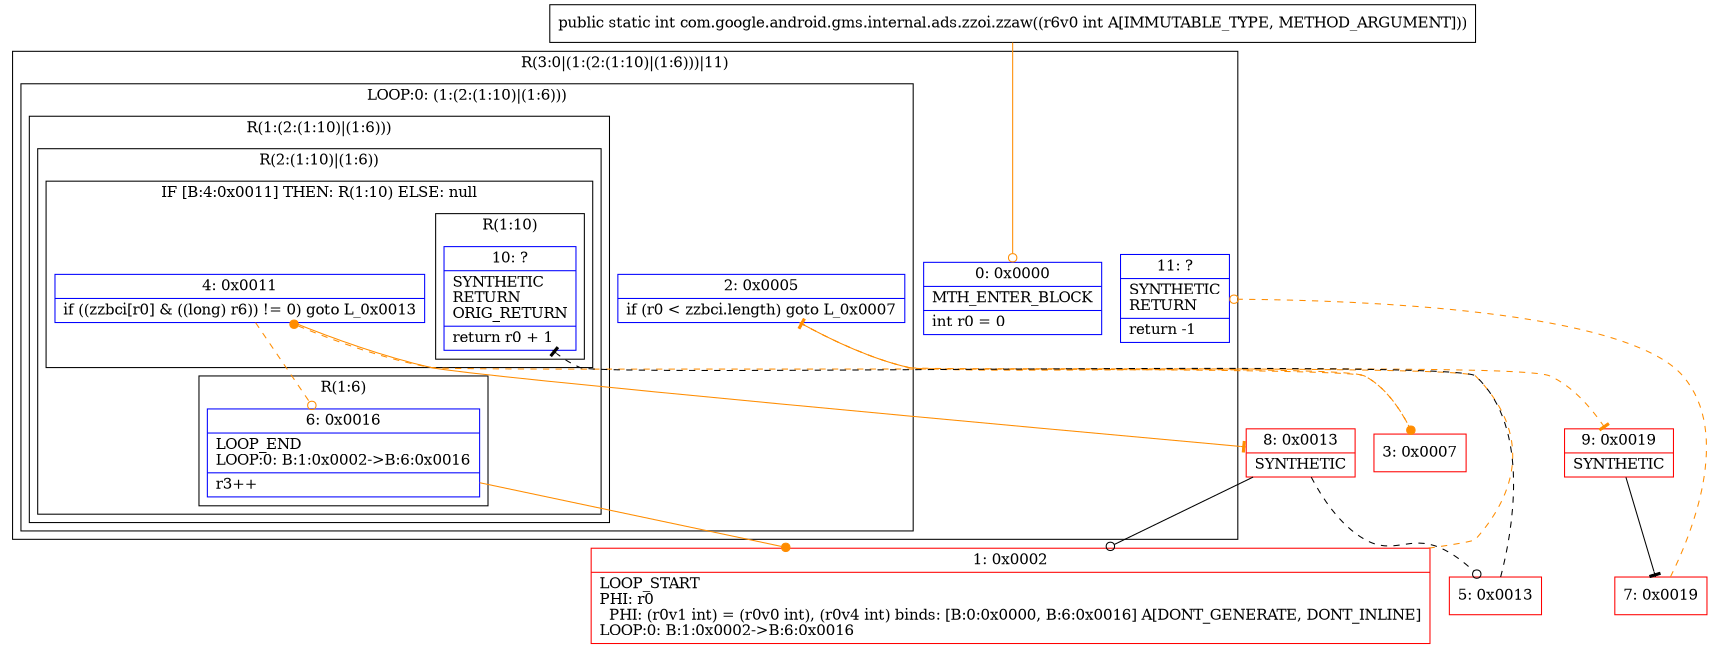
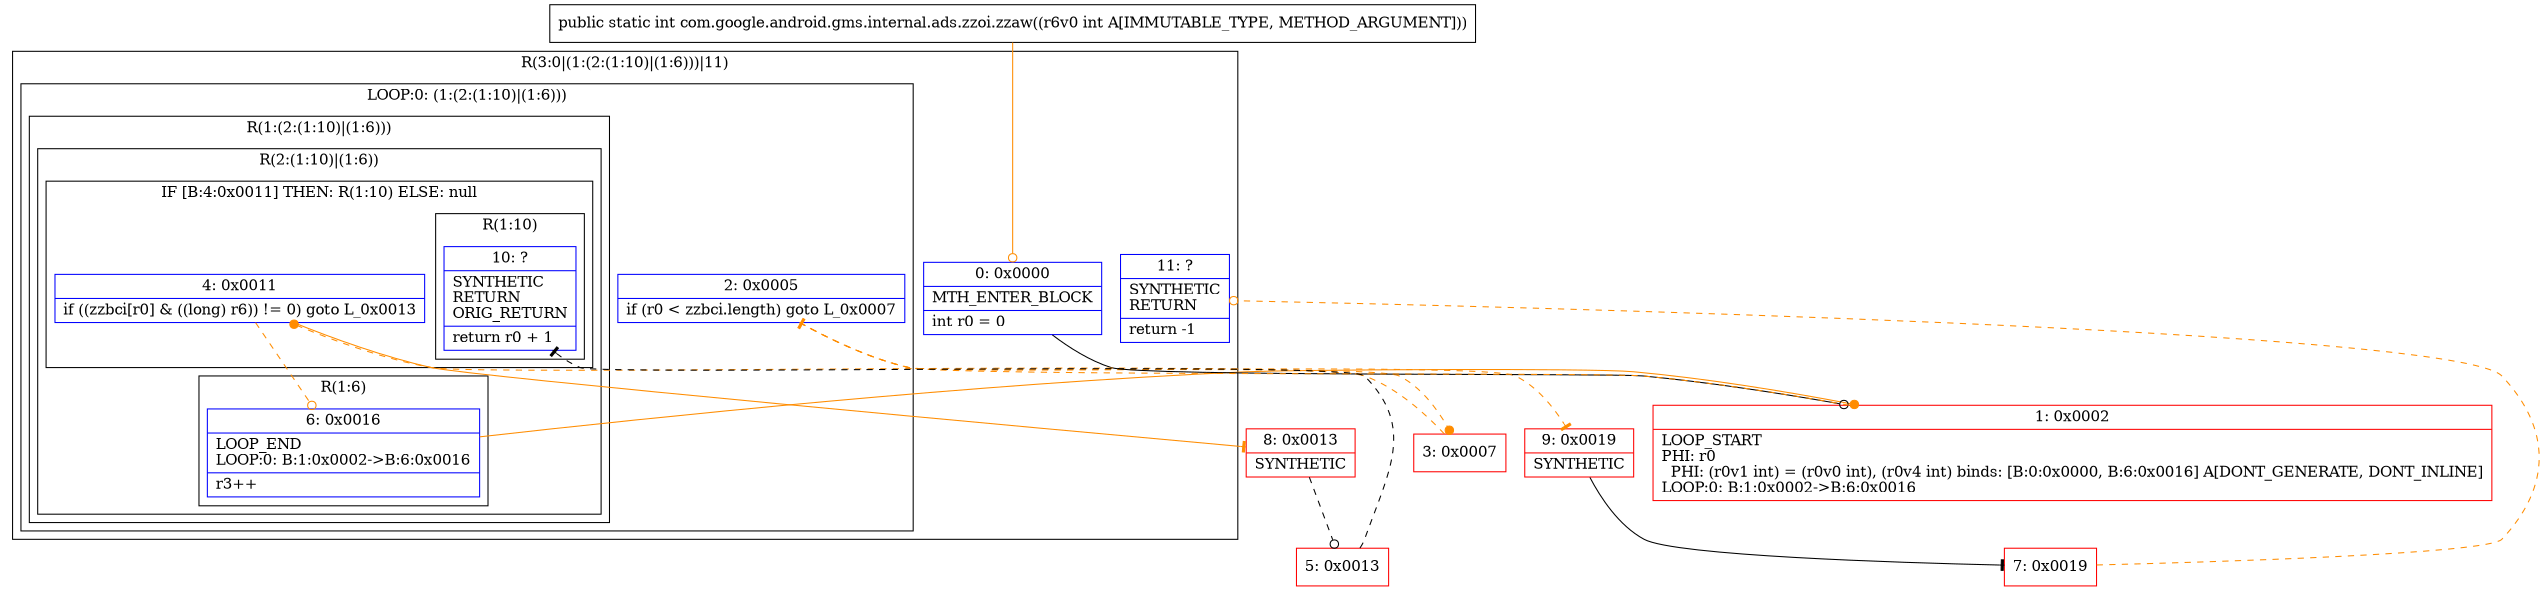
edge "8: 0x0013" -> "1: 0x0002": now "0: 0x0000" -> "1: 0x0002"
